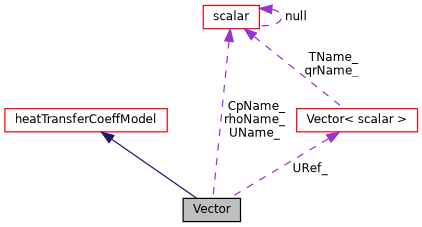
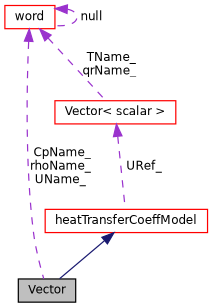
node "scalar": label "scalar" -> "word"
edge "Vector" -> "Vector< scalar >": now "heatTransferCoeffModel" -> "Vector< scalar >"
